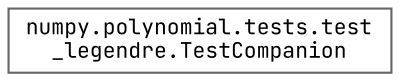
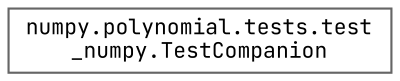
node "numpy.polynomial.tests.test _legendre.TestCompanion": label "numpy.polynomial.tests.test _legendre.TestCompanion" -> "numpy.polynomial.tests.test _numpy.TestCompanion"
